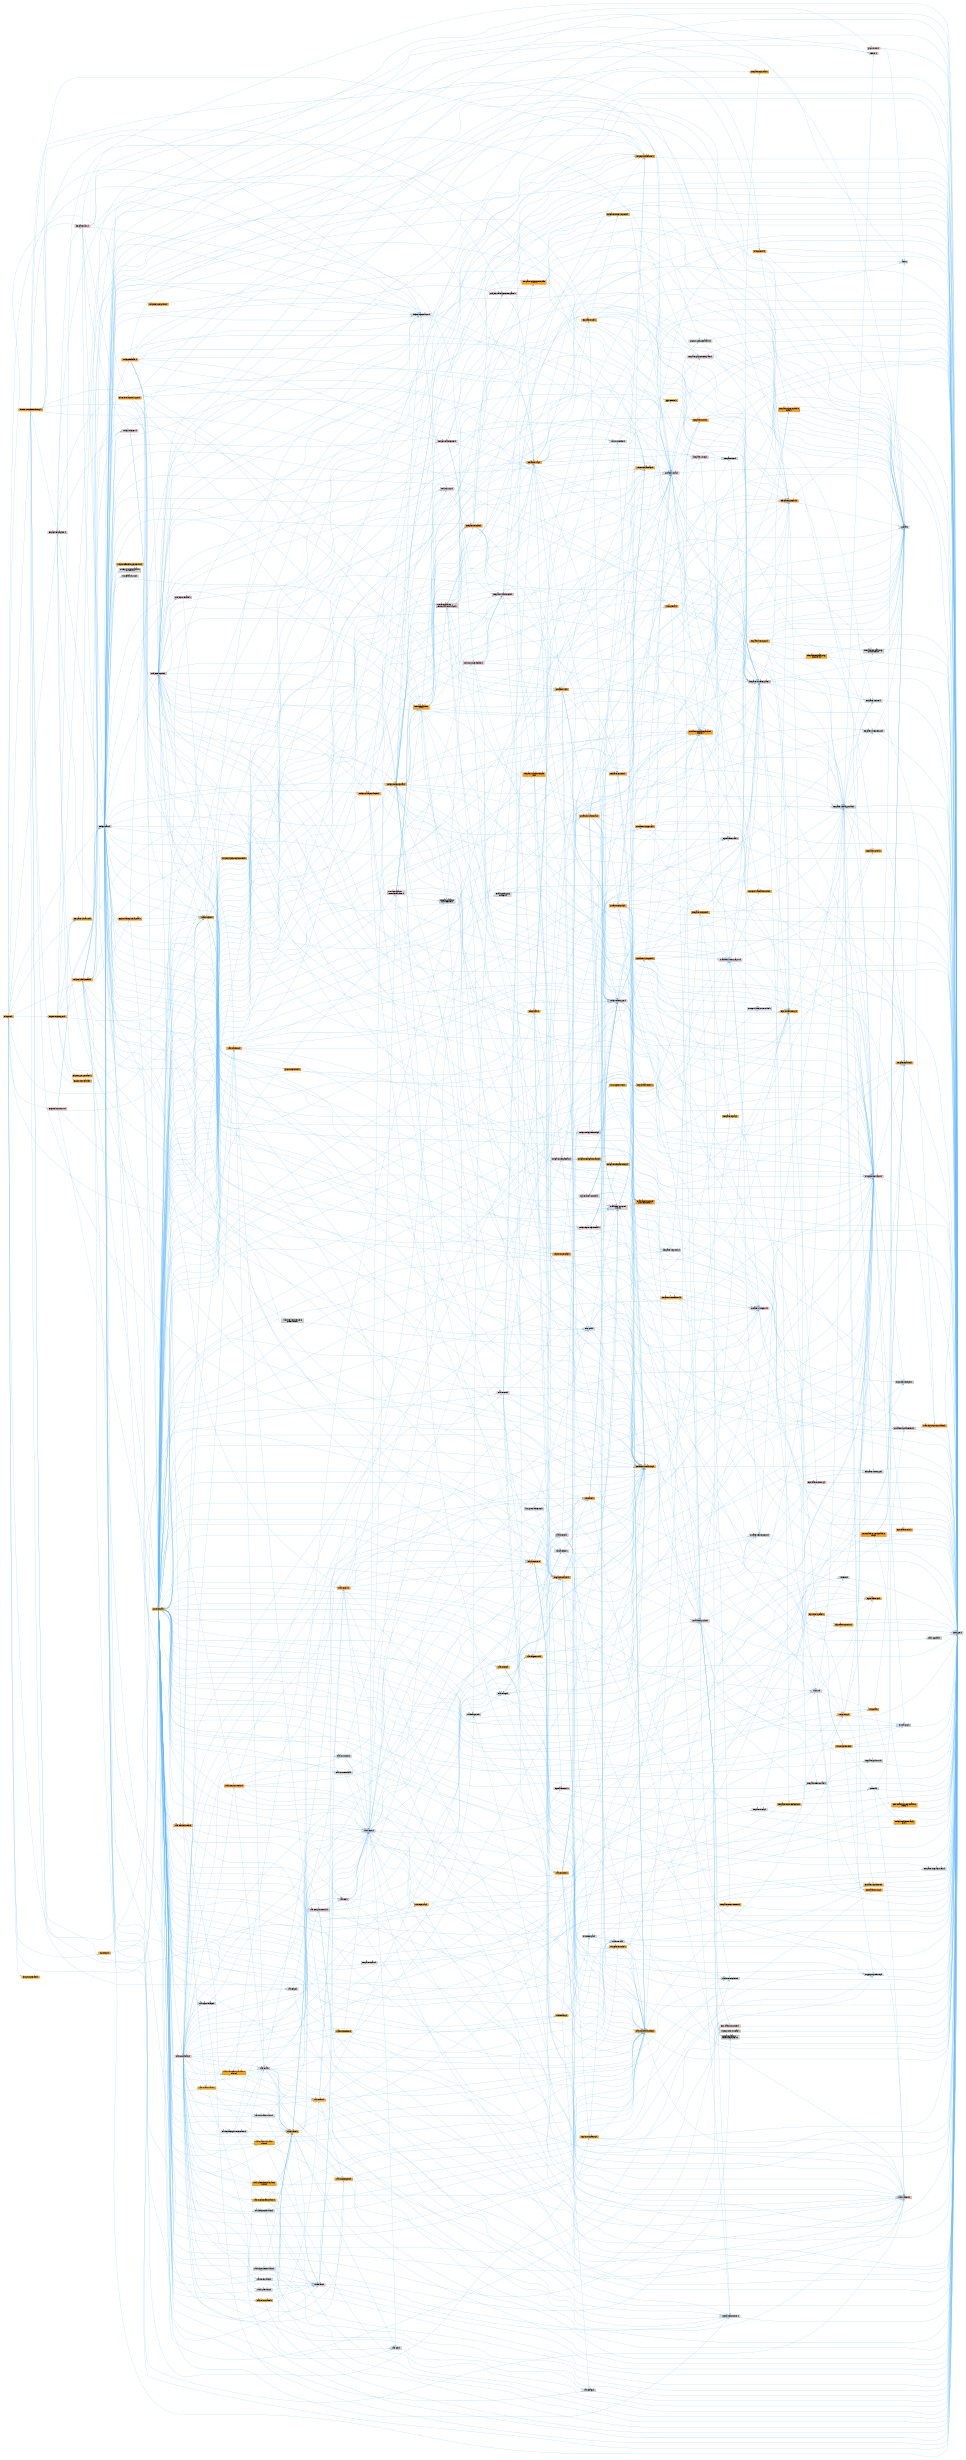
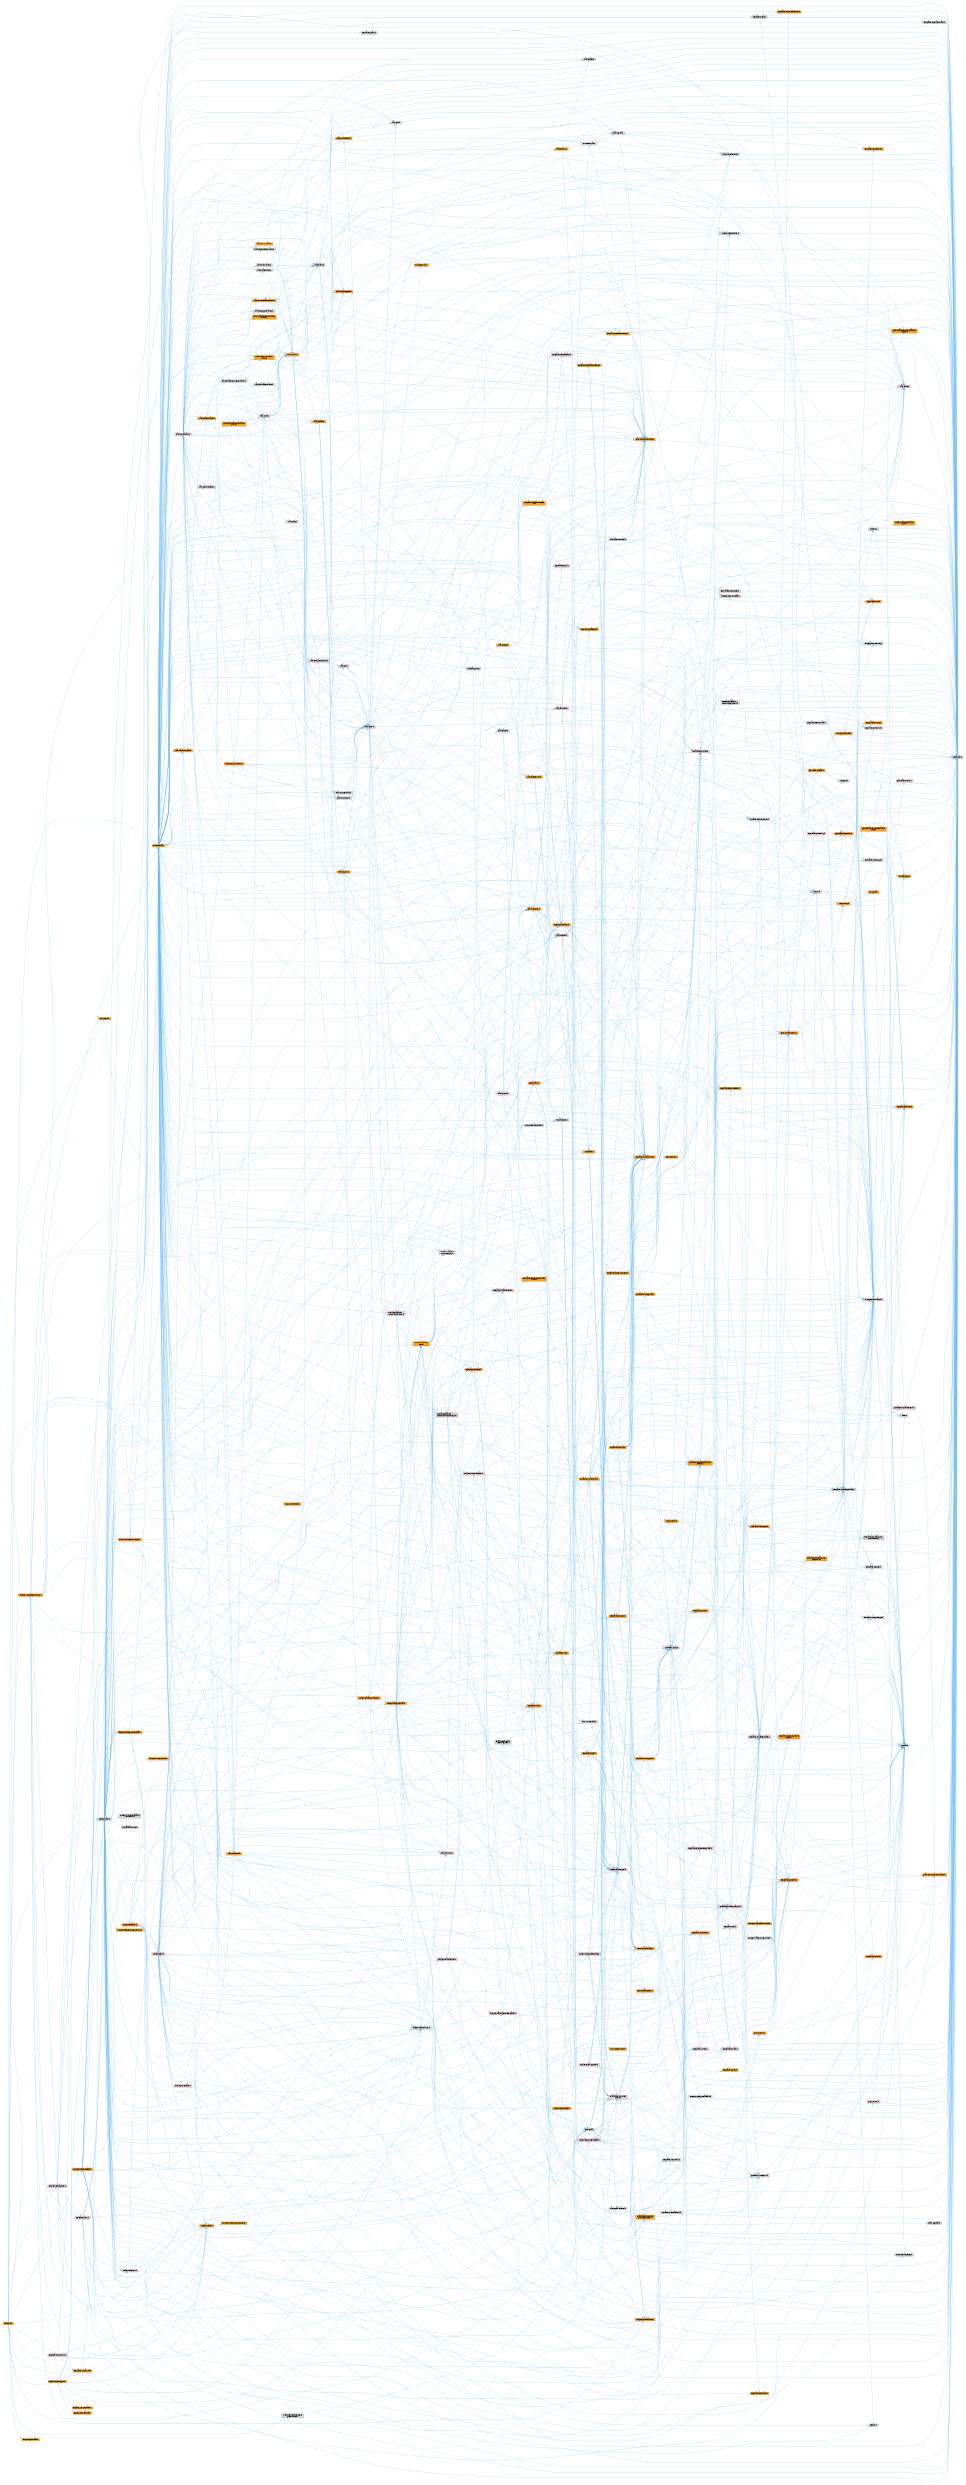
node "UObject/Blueprint.h": label "UObject/Blueprint.h" -> "UObject/Field.h"
node "ProfilingDebugging /Concepts.h": label "ProfilingDebugging /Concepts.h" -> "ProfilingDebugging /ResourceSize.h"
node "Containers/VersePathFwd.h": fillcolor orange -> lightgrey
node "HAL/PlatformMisc.h": fillcolor orange -> lightgrey
node "Misc/VarArgs.h": fillcolor lightgrey -> orange
node "Math/IntVector.h": fillcolor orange -> lightgrey
node "Misc/FrameNumber.h": fillcolor orange -> lightgrey
node "Math/MathFwd.h": label "Math/MathFwd.h" -> "Math/Parse.h"
node "Trace/Detail/Channel.h": added
